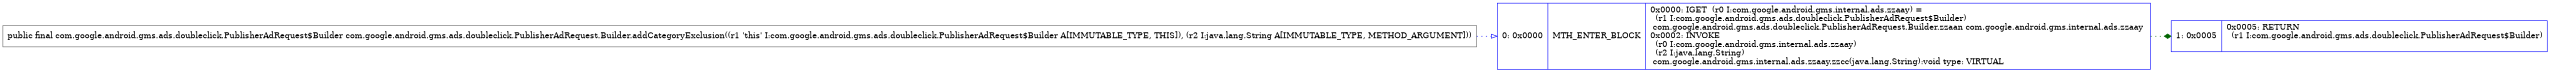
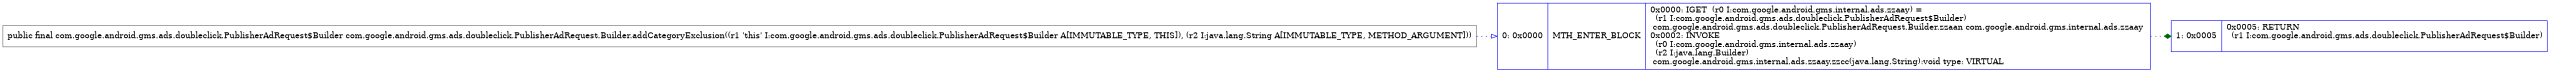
node "0: 0x0000": text "(r2 I:java.lang.String)" -> "(r2 I:java.lang.Builder)"
